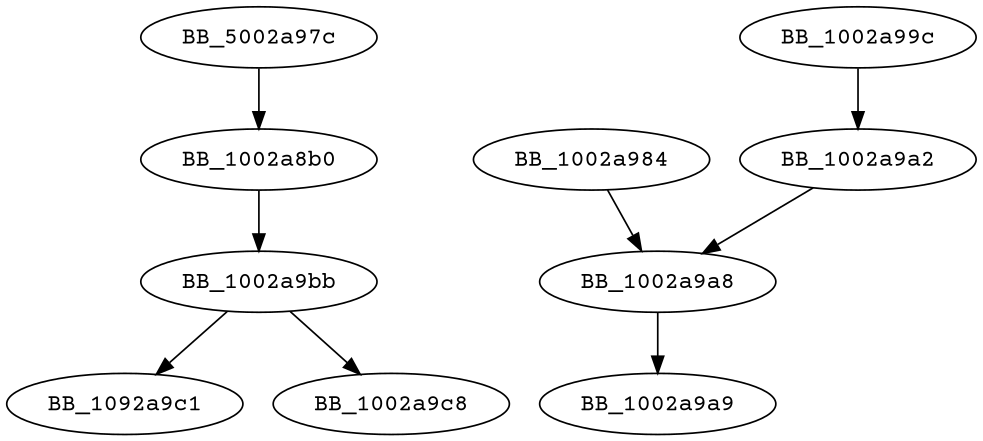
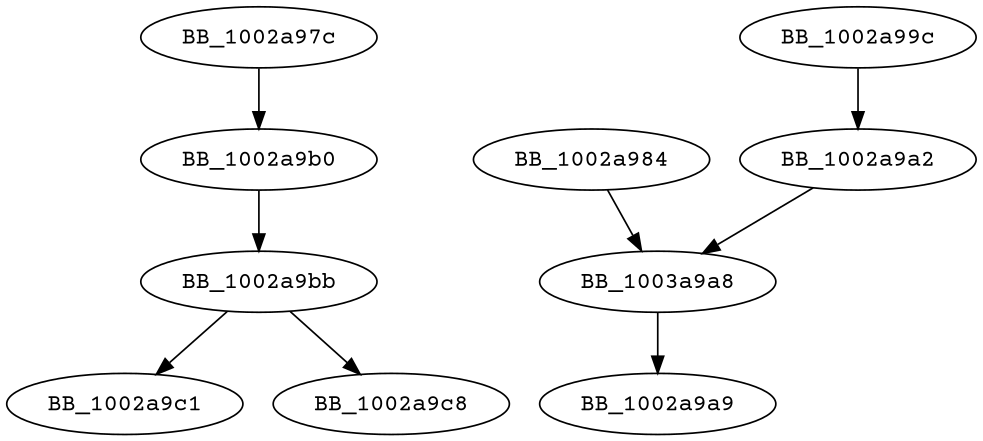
node "BB_5002a97c": label "BB_5002a97c" -> "BB_1002a97c"
node "BB_1002a8b0": label "BB_1002a8b0" -> "BB_1002a9b0"
node "BB_1002a9a8": label "BB_1002a9a8" -> "BB_1003a9a8"
node "BB_1092a9c1": label "BB_1092a9c1" -> "BB_1002a9c1"
